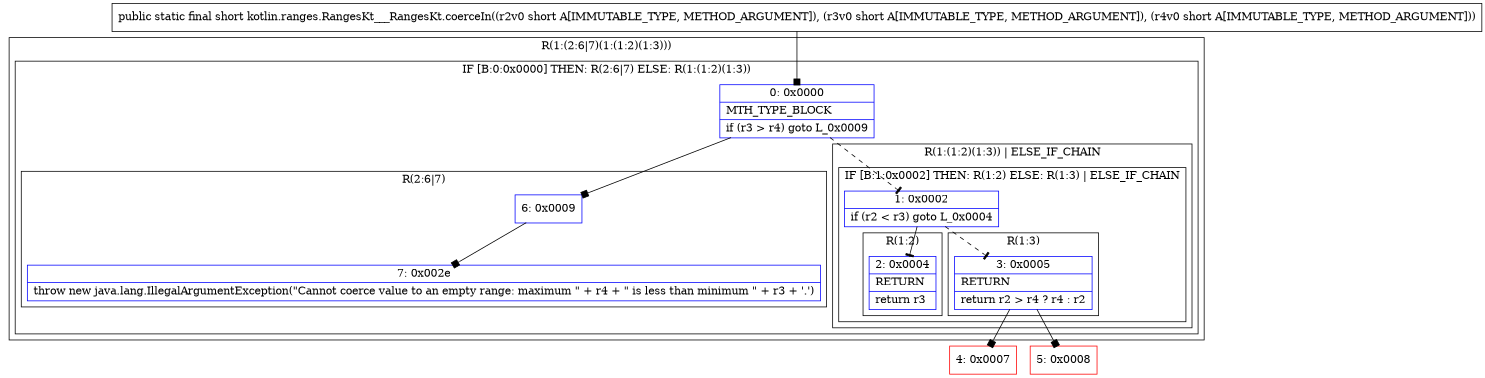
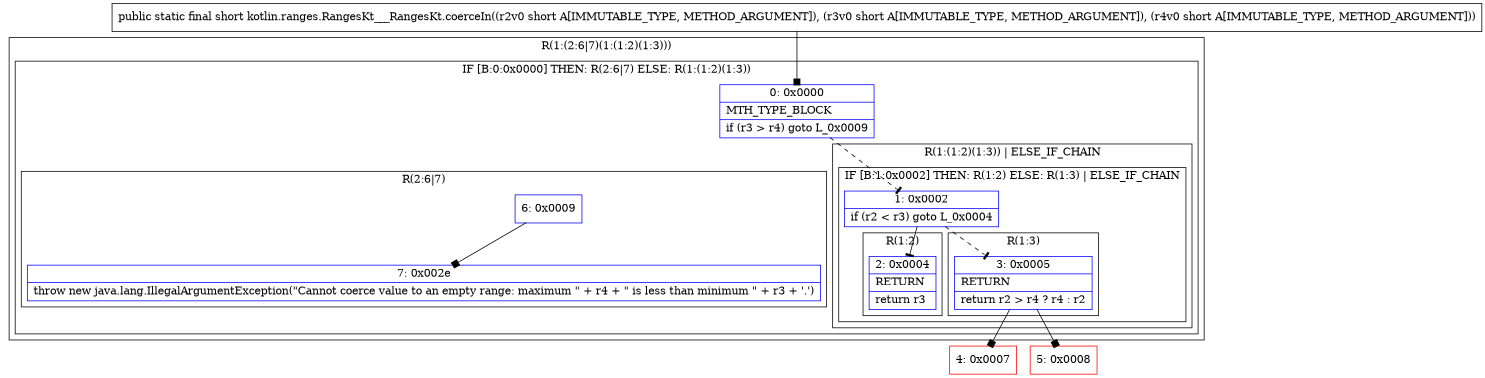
edge "0: 0x0000" -> "6: 0x0009": removed
